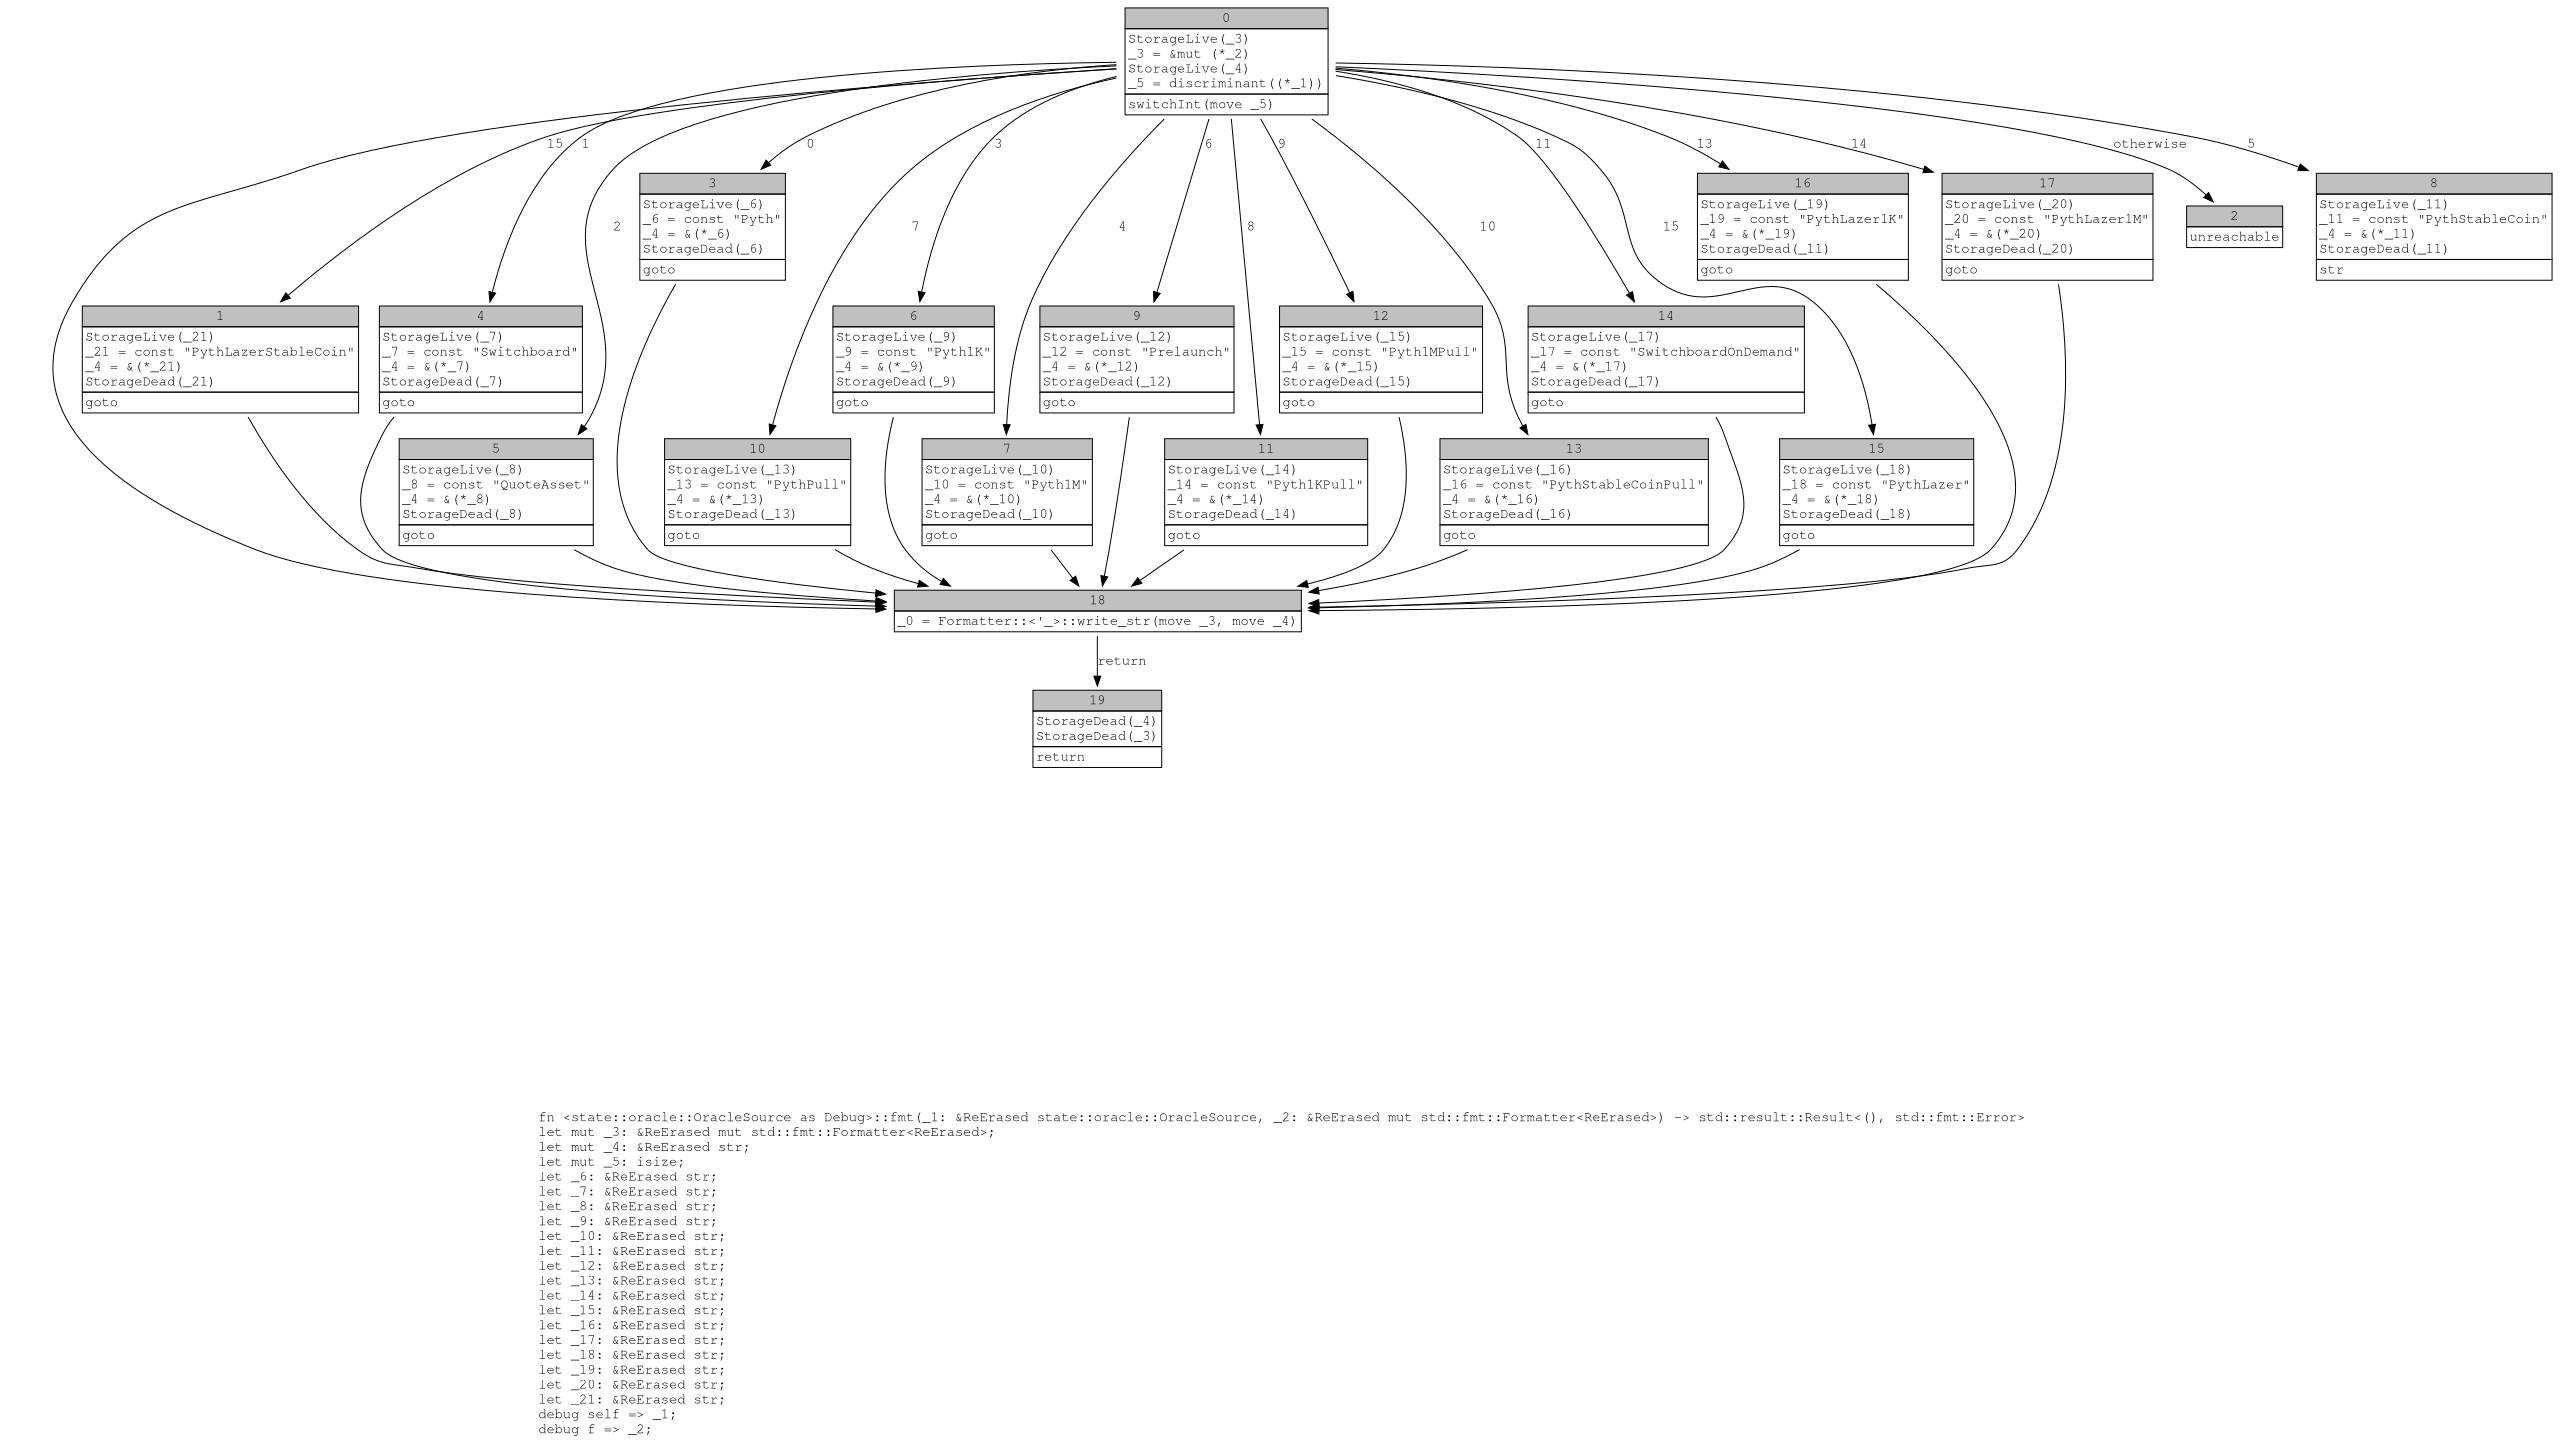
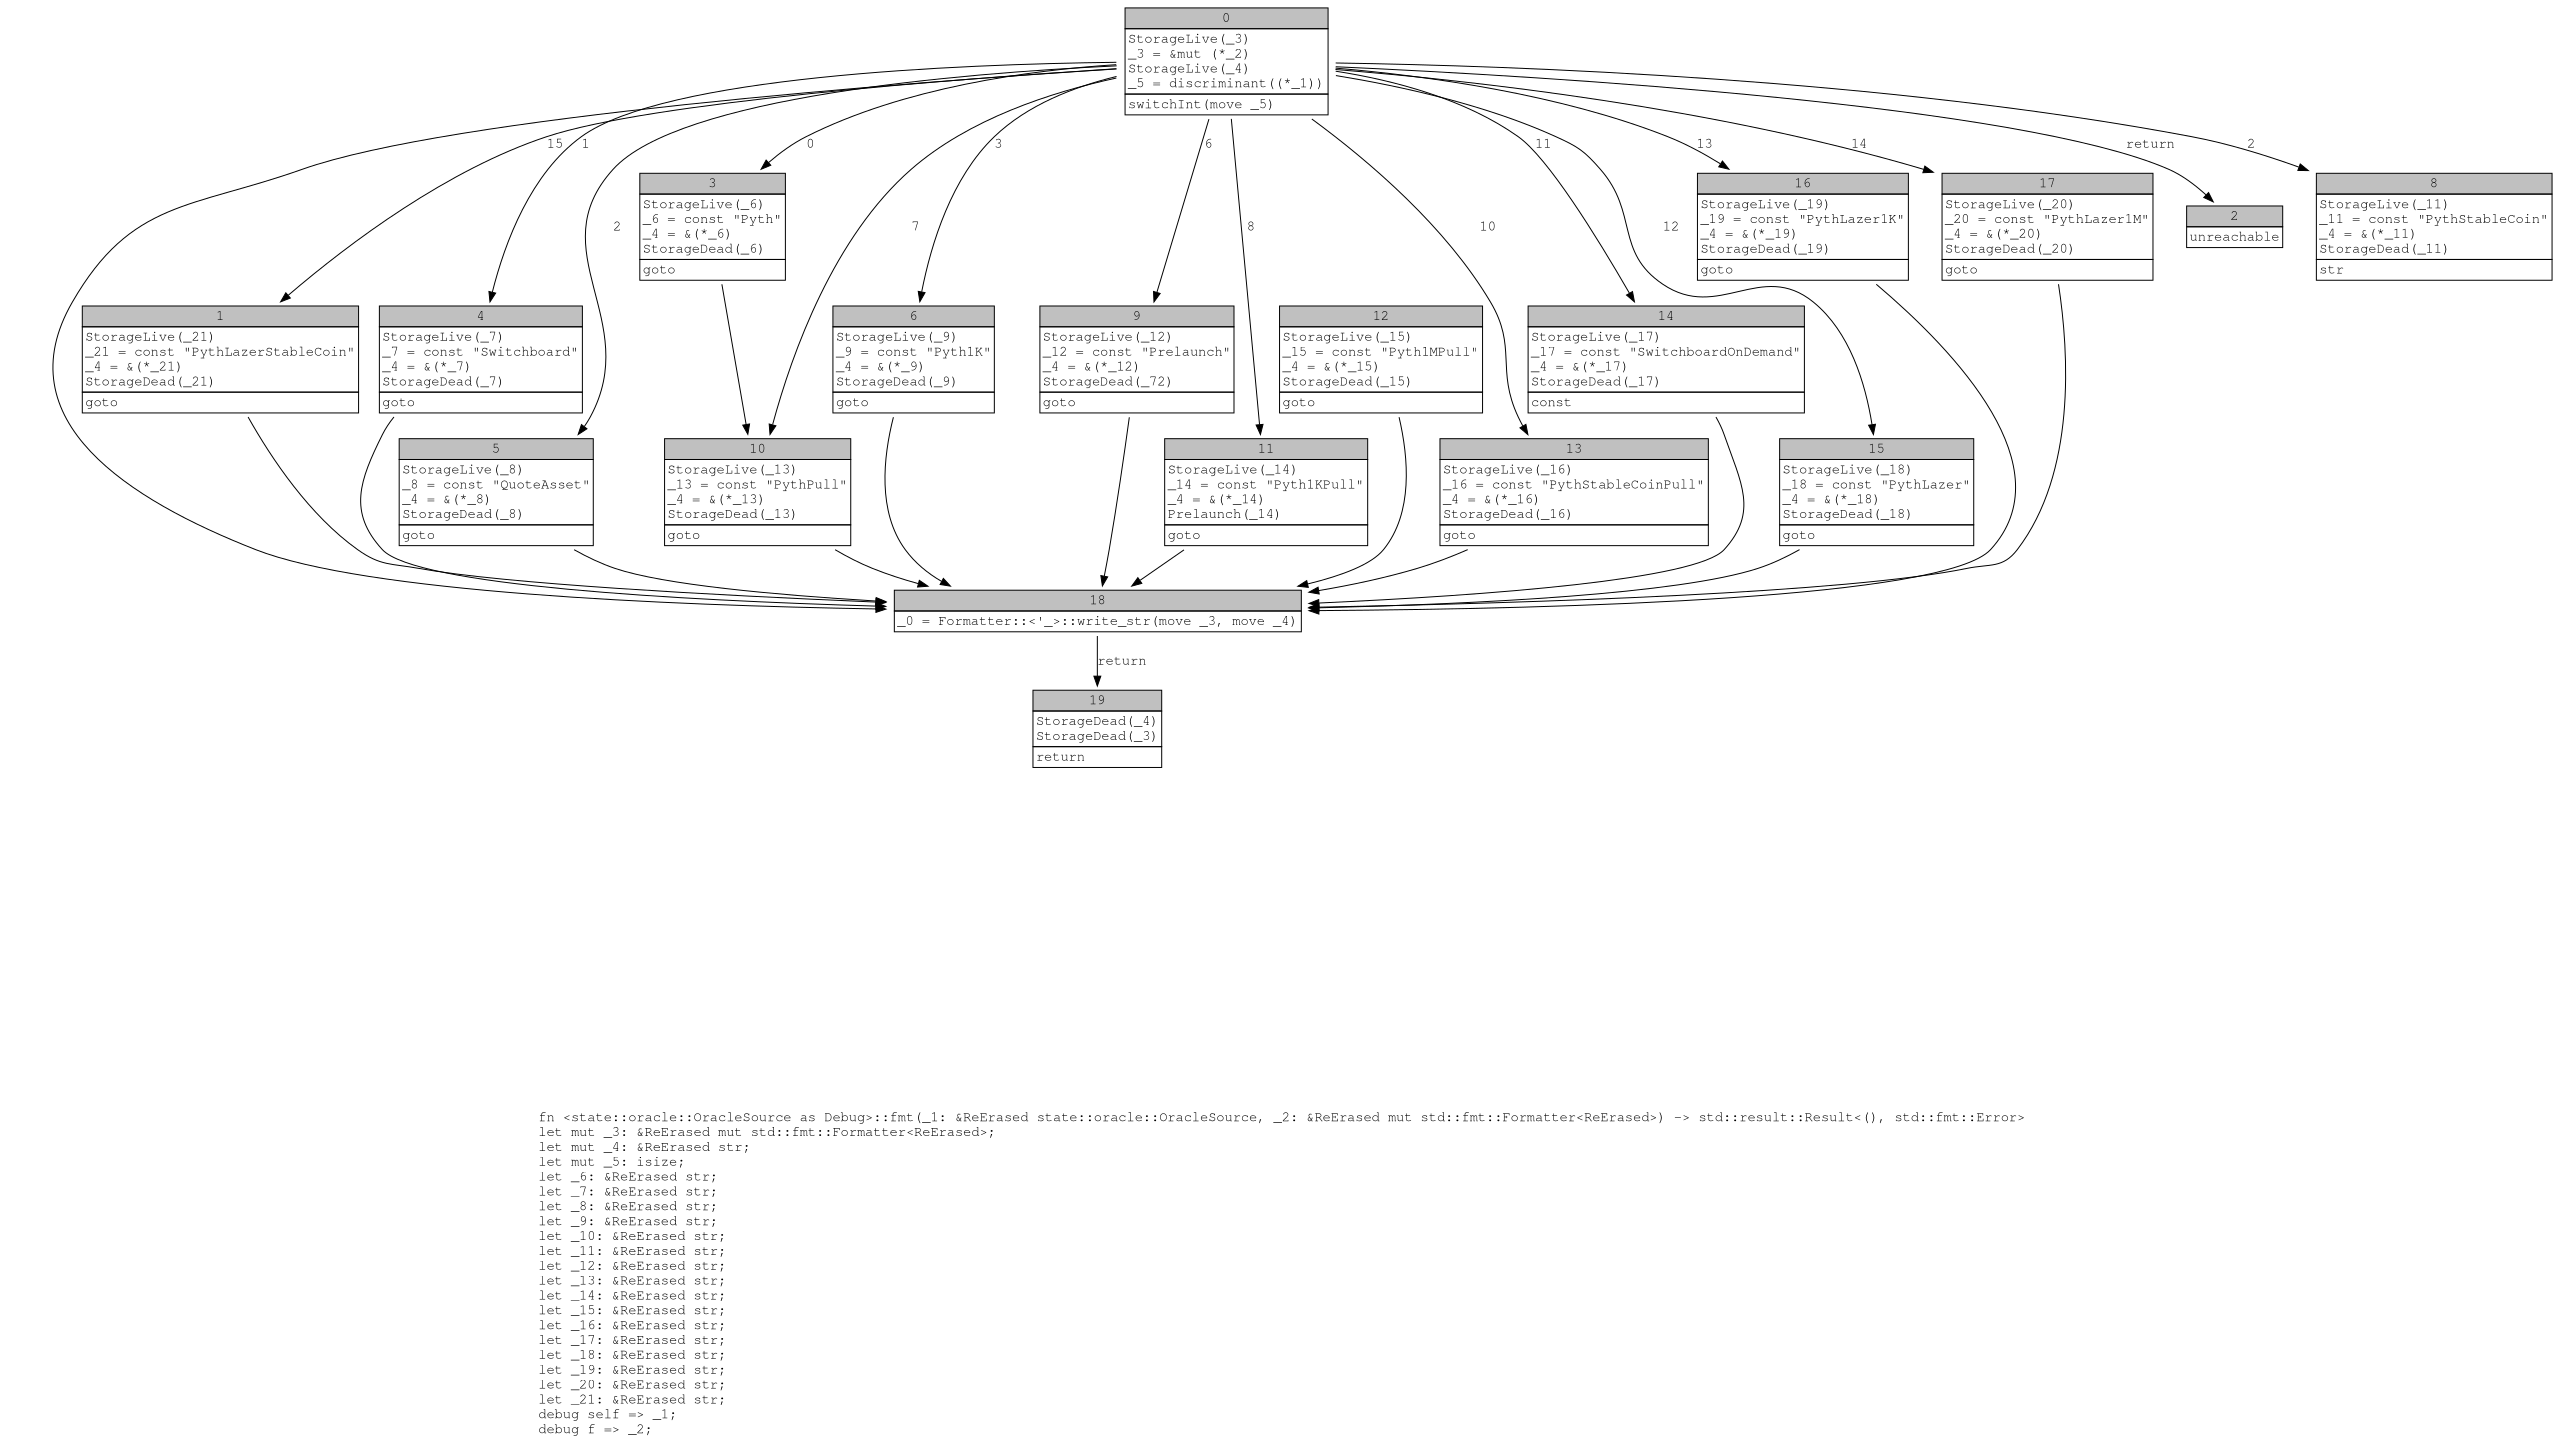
edge "0" -> "2": label "otherwise" -> "return"
edge "0" -> "8": label "5" -> "2"
edge "0" -> "12": removed, label "9"
edge "0" -> "15": label "15" -> "12"
node "16": text "StorageDead(_11)" -> "StorageDead(_19)"
node "9": text "StorageDead(_12)" -> "StorageDead(_72)"
node "14": text "goto" -> "const"
node "7": removed
node "11": text "StorageDead(_14)" -> "Prelaunch(_14)"
edge "3" -> "18": now "3" -> "10"
